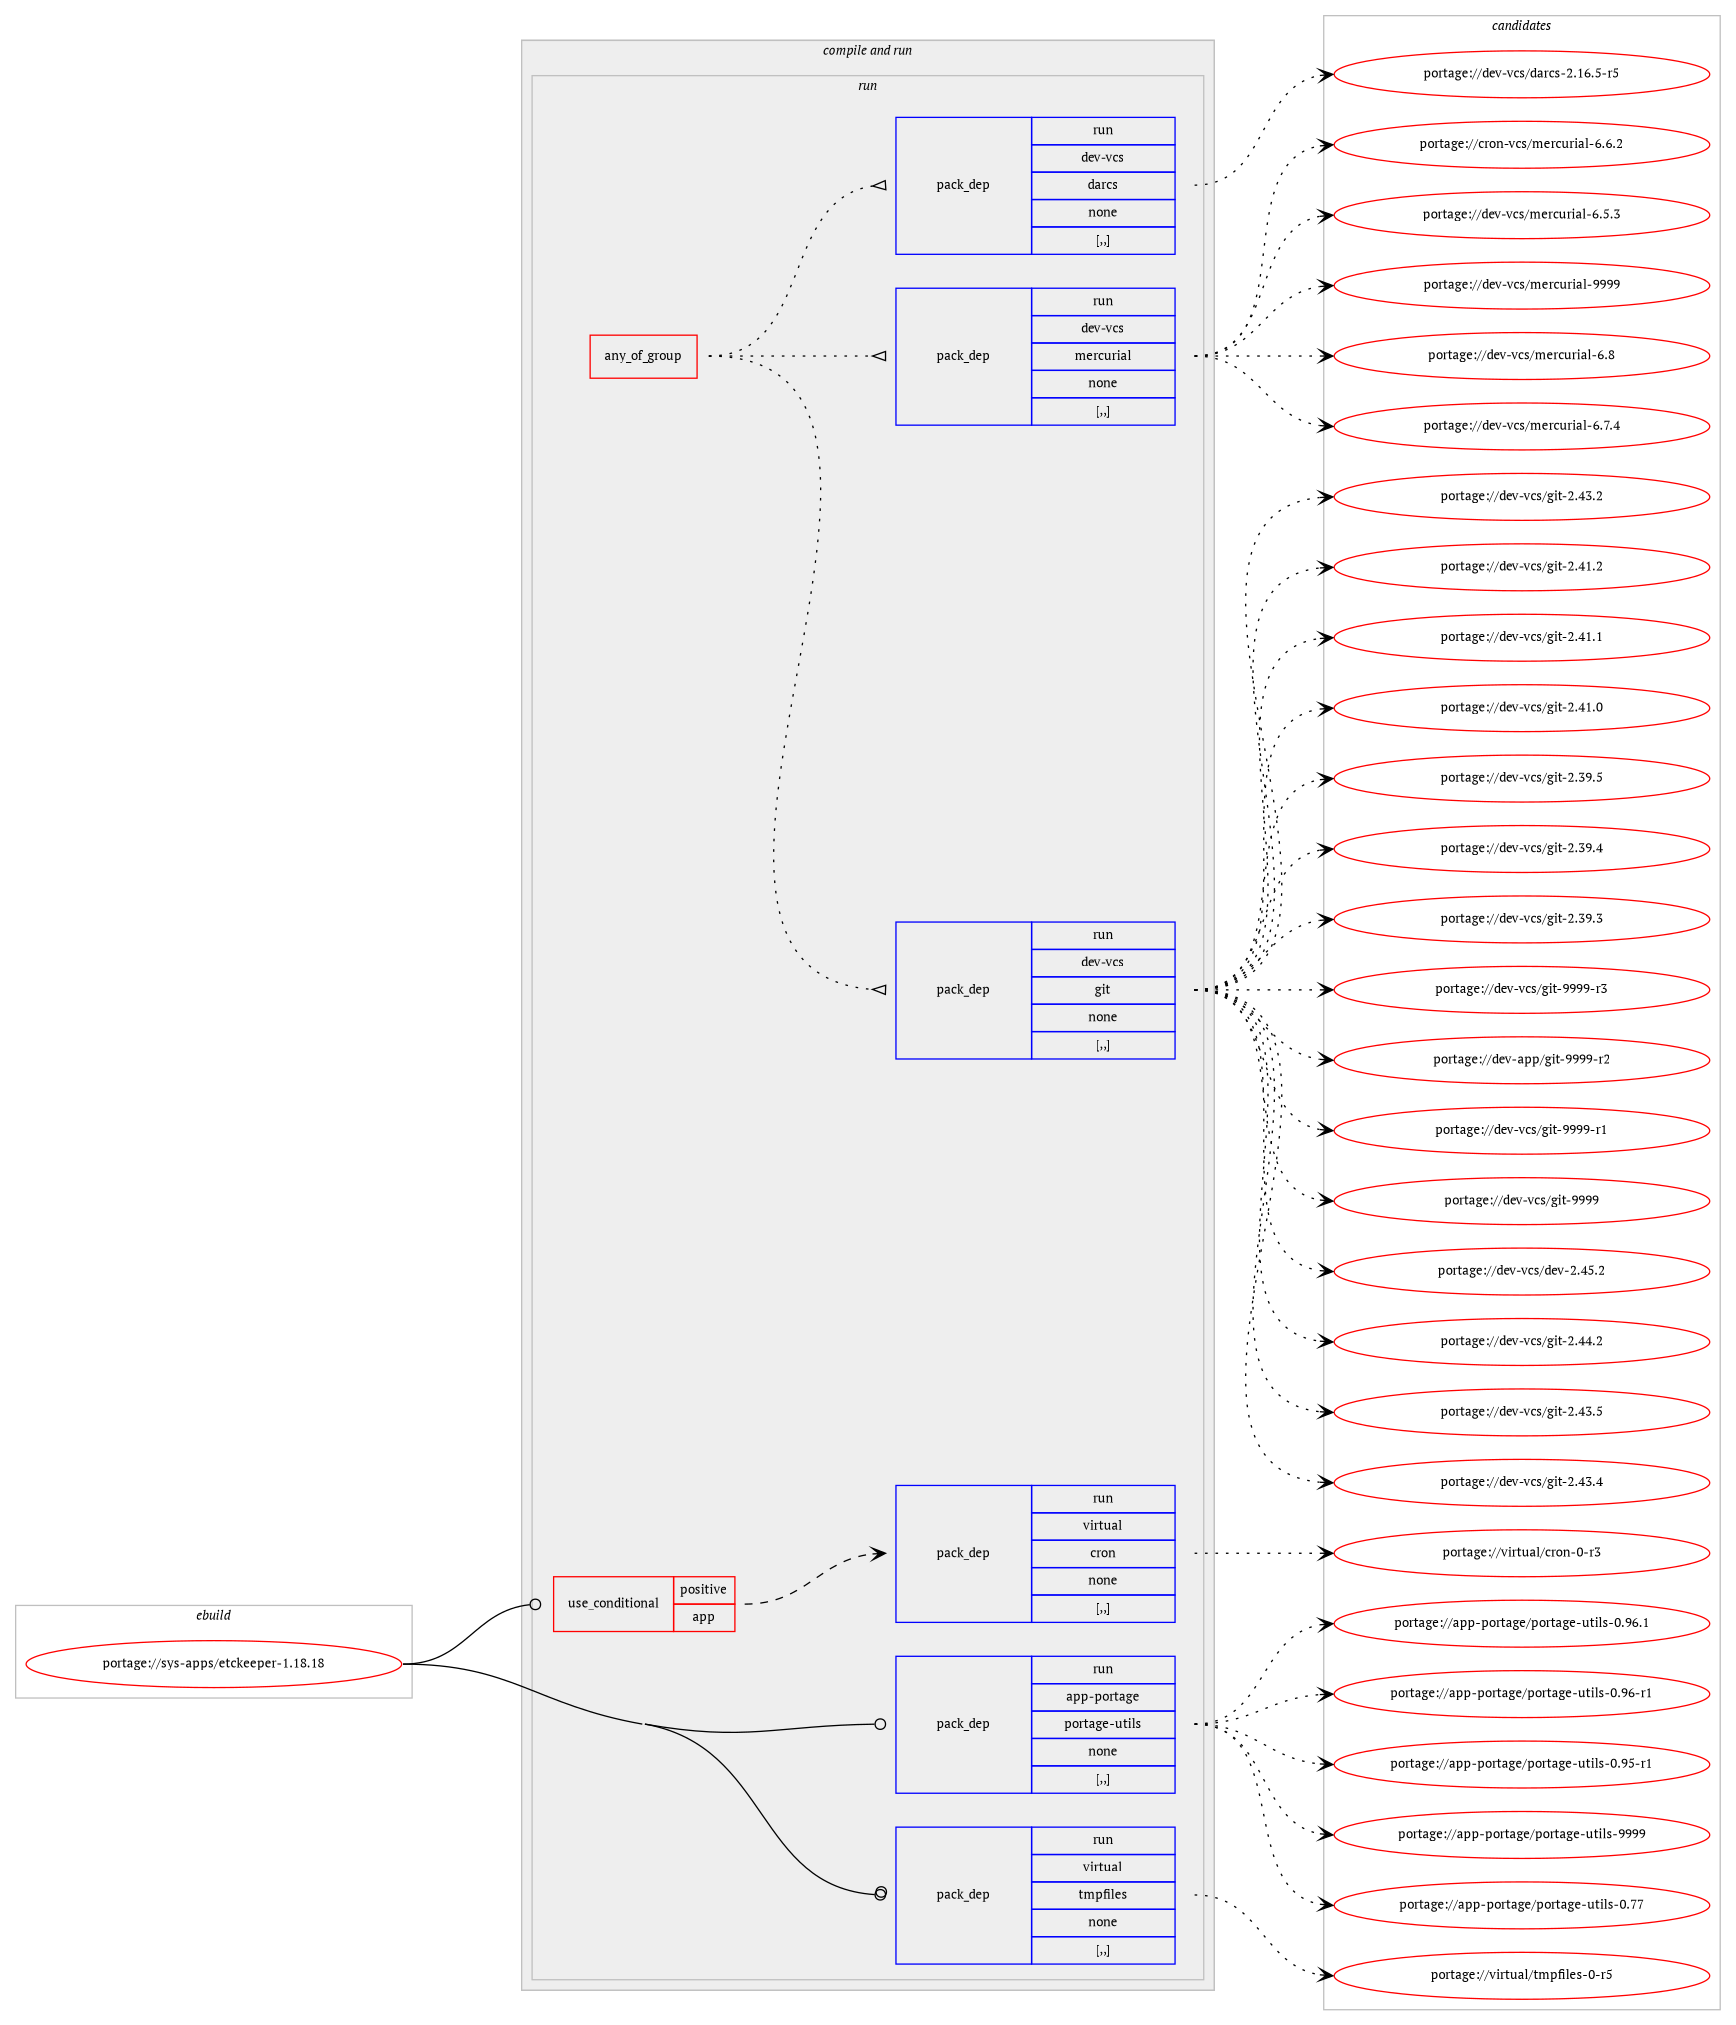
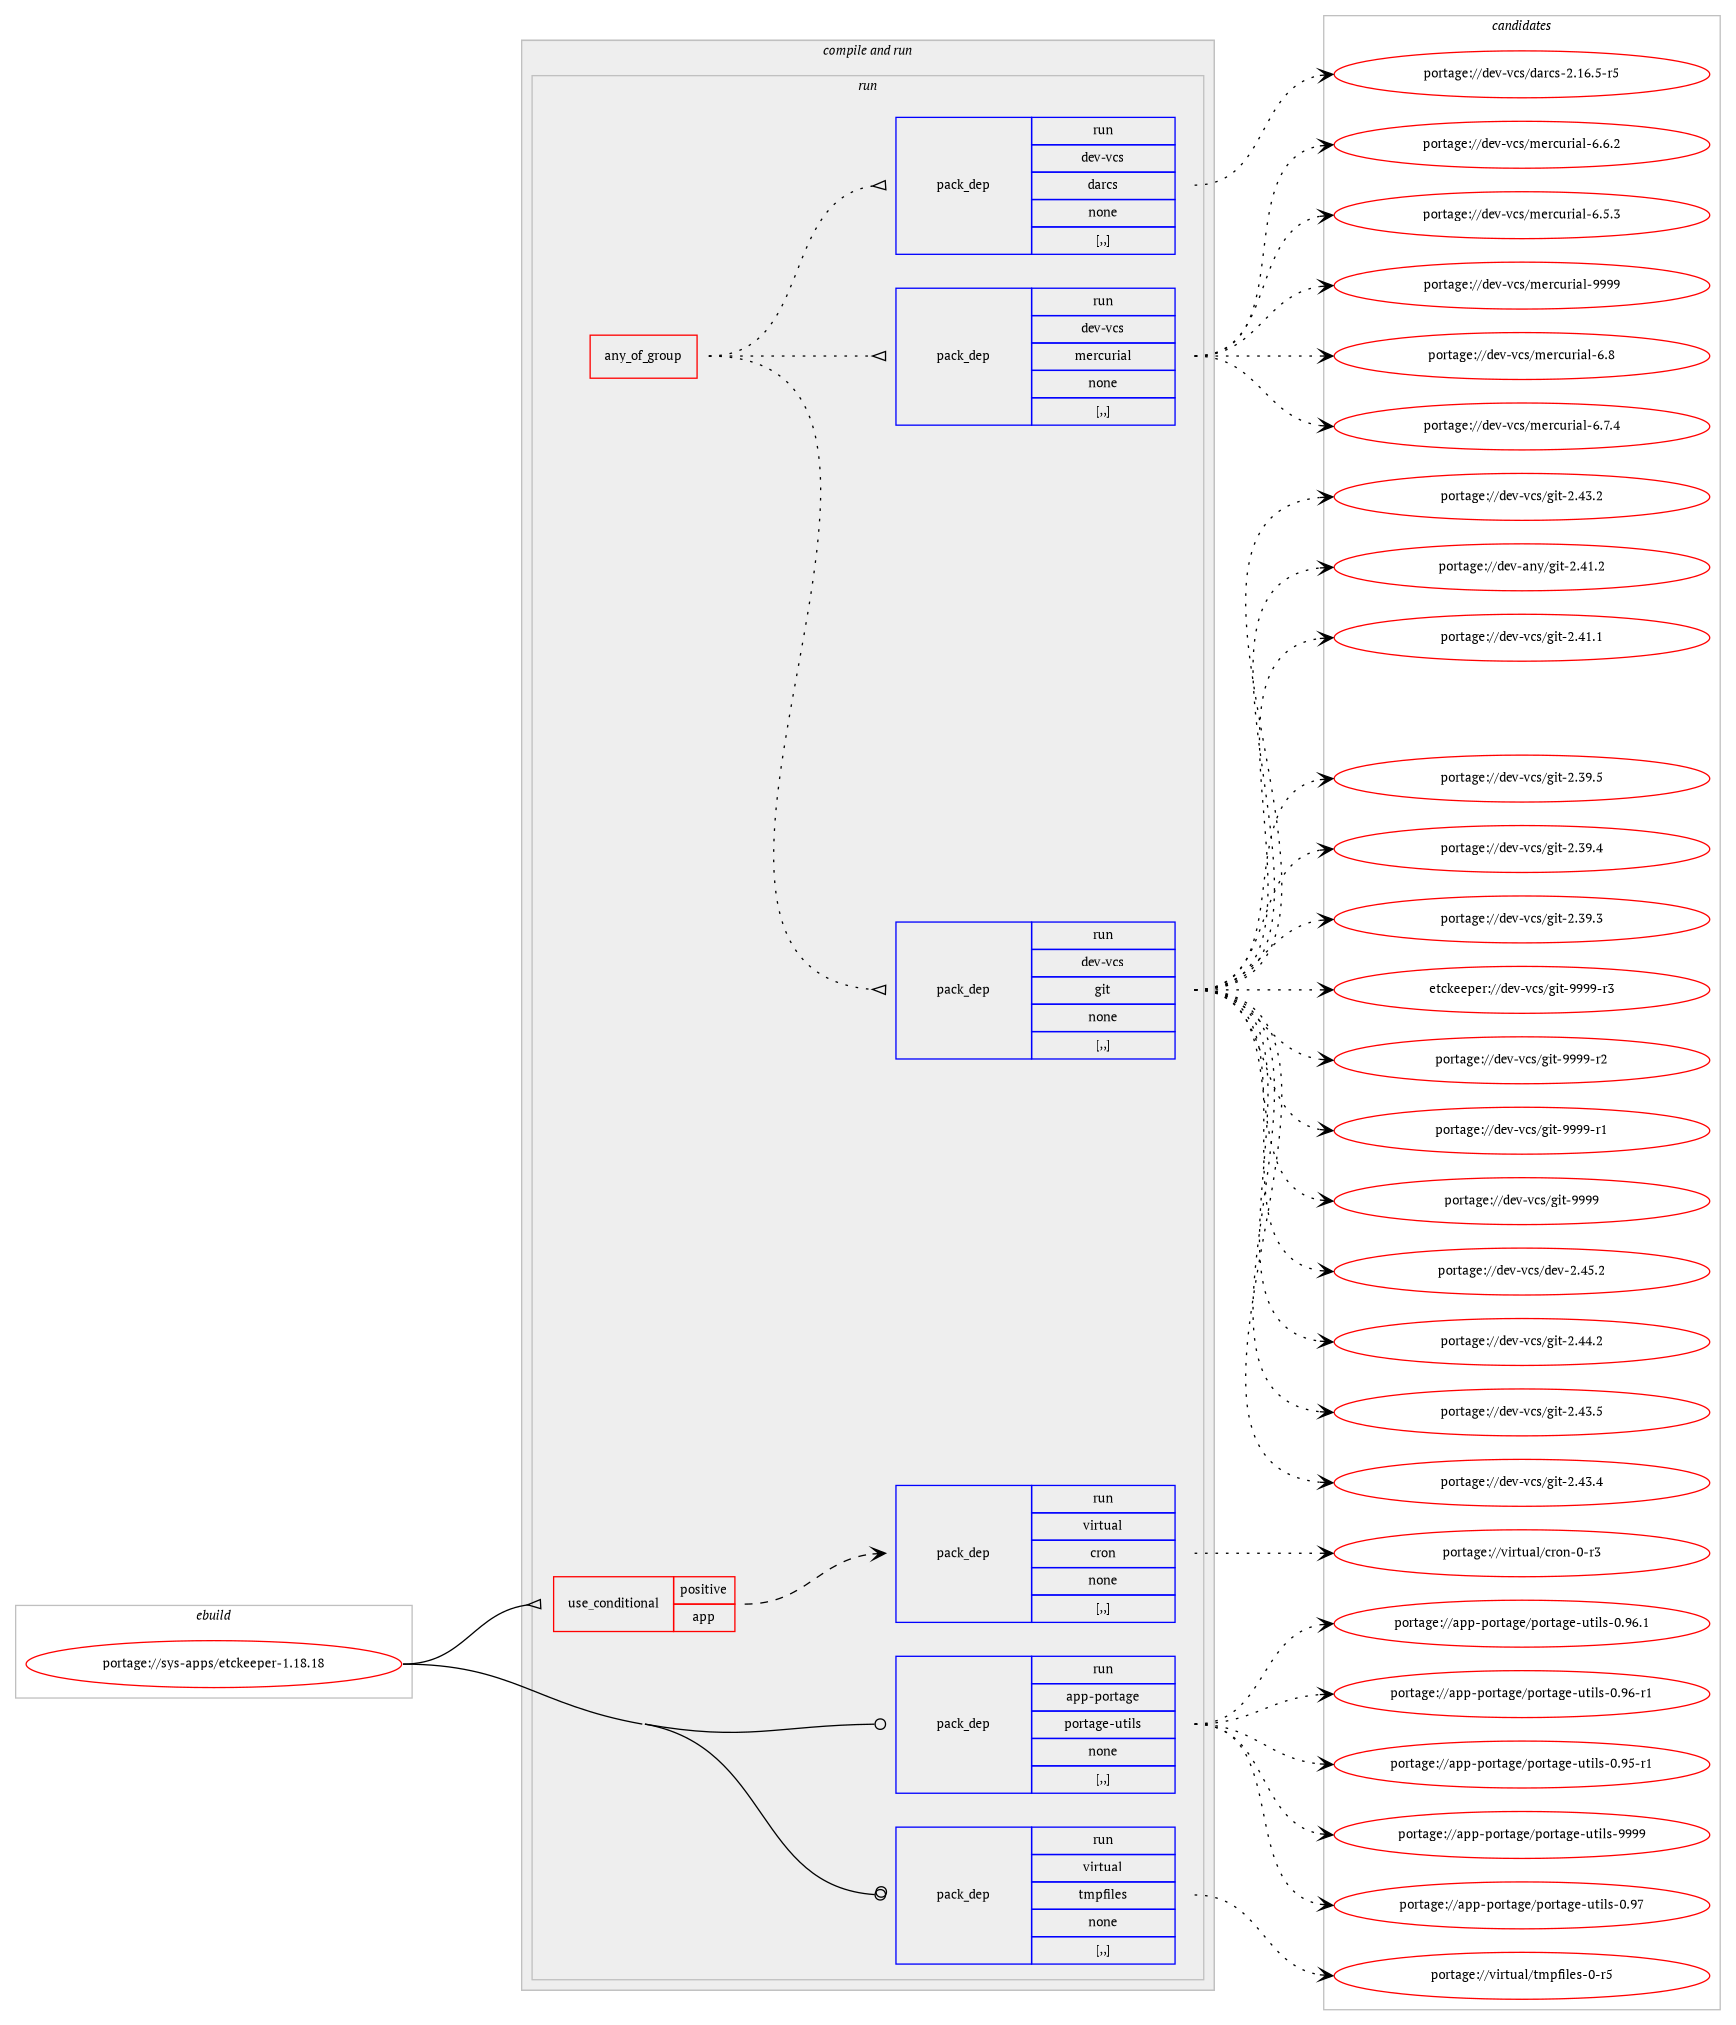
node "portage://cron-vcs/mercurial-6.6.2": label "portage://cron-vcs/mercurial-6.6.2" -> "portage://dev-vcs/mercurial-6.6.2"
node "portage://dev-vcs/git-2.41.2": label "portage://dev-vcs/git-2.41.2" -> "portage://dev-any/git-2.41.2"
node "portage://dev-vcs/git-2.41.0": removed
node "portage://dev-vcs/git-9999-r3": label "portage://dev-vcs/git-9999-r3" -> "etckeeper://dev-vcs/git-9999-r3"
node "portage://dev-app/git-9999-r2": label "portage://dev-app/git-9999-r2" -> "portage://dev-vcs/git-9999-r2"
edge "portage://sys-apps/etckeeper-1.18.18" -> "use_conditional": arrowhead odot -> oinv
node "portage://app-portage/portage-utils-0.77": label "portage://app-portage/portage-utils-0.77" -> "portage://app-portage/portage-utils-0.97"
